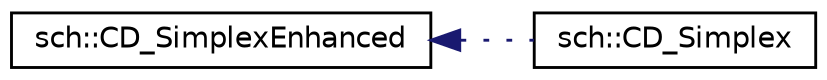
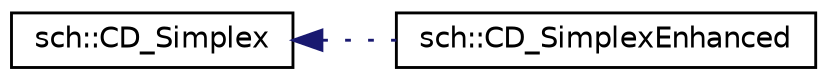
edge "sch::CD_Simplex" -> "sch::CD_SimplexEnhanced": reversed
